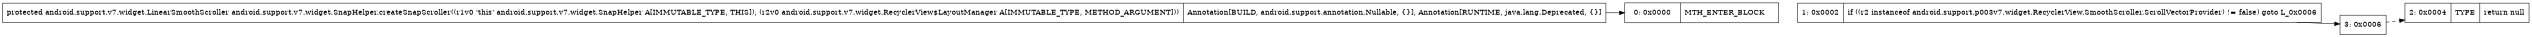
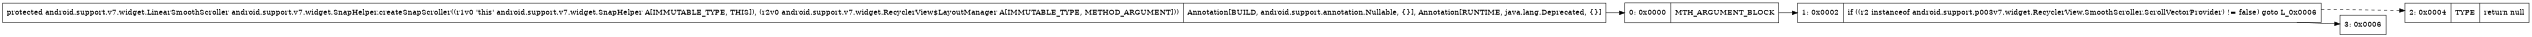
node "0: 0x0000": text "MTH_ENTER_BLOCK" -> "MTH_ARGUMENT_BLOCK"
edge "0: 0x0000" -> "1: 0x0002": added
edge "3: 0x0006" -> "2: 0x0004": now "1: 0x0002" -> "2: 0x0004"
